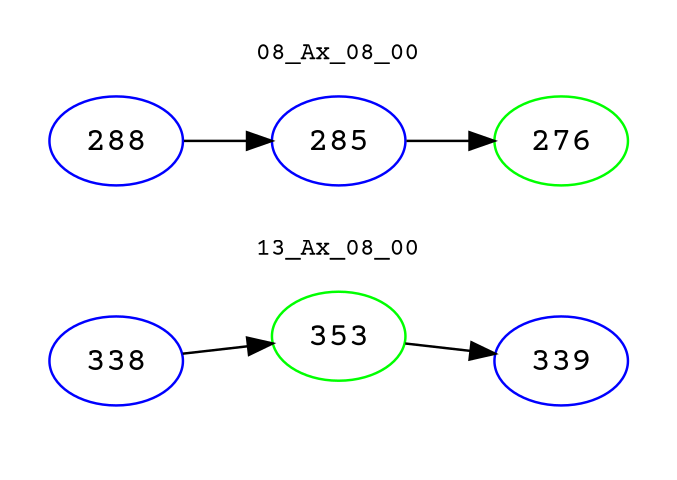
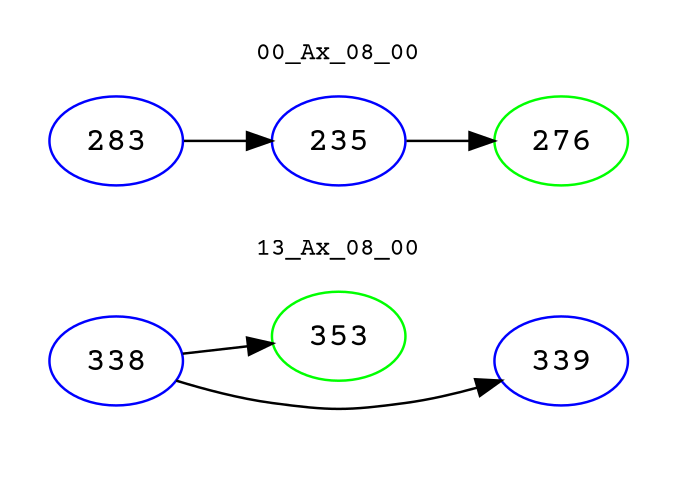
cluster "08_Ax_08_00": label "08_Ax_08_00" -> "00_Ax_08_00"
node "288": label "288" -> "283"
node "285": label "285" -> "235"
edge "353" -> "339": now "338" -> "339"
